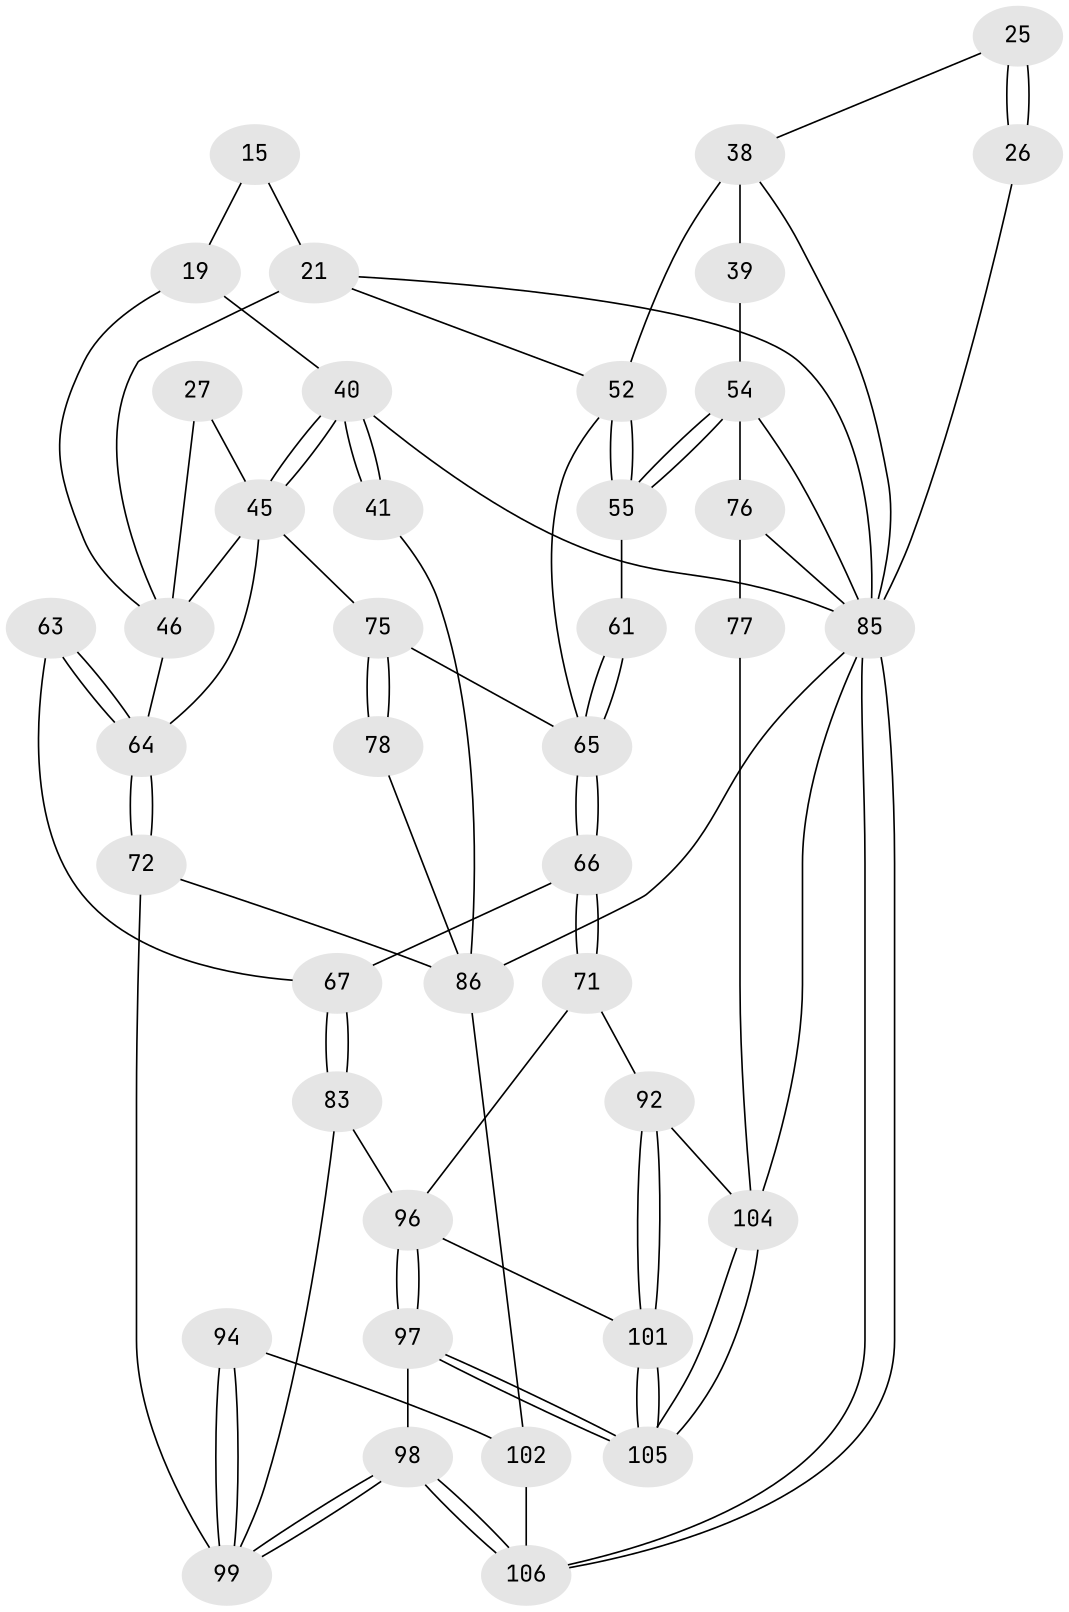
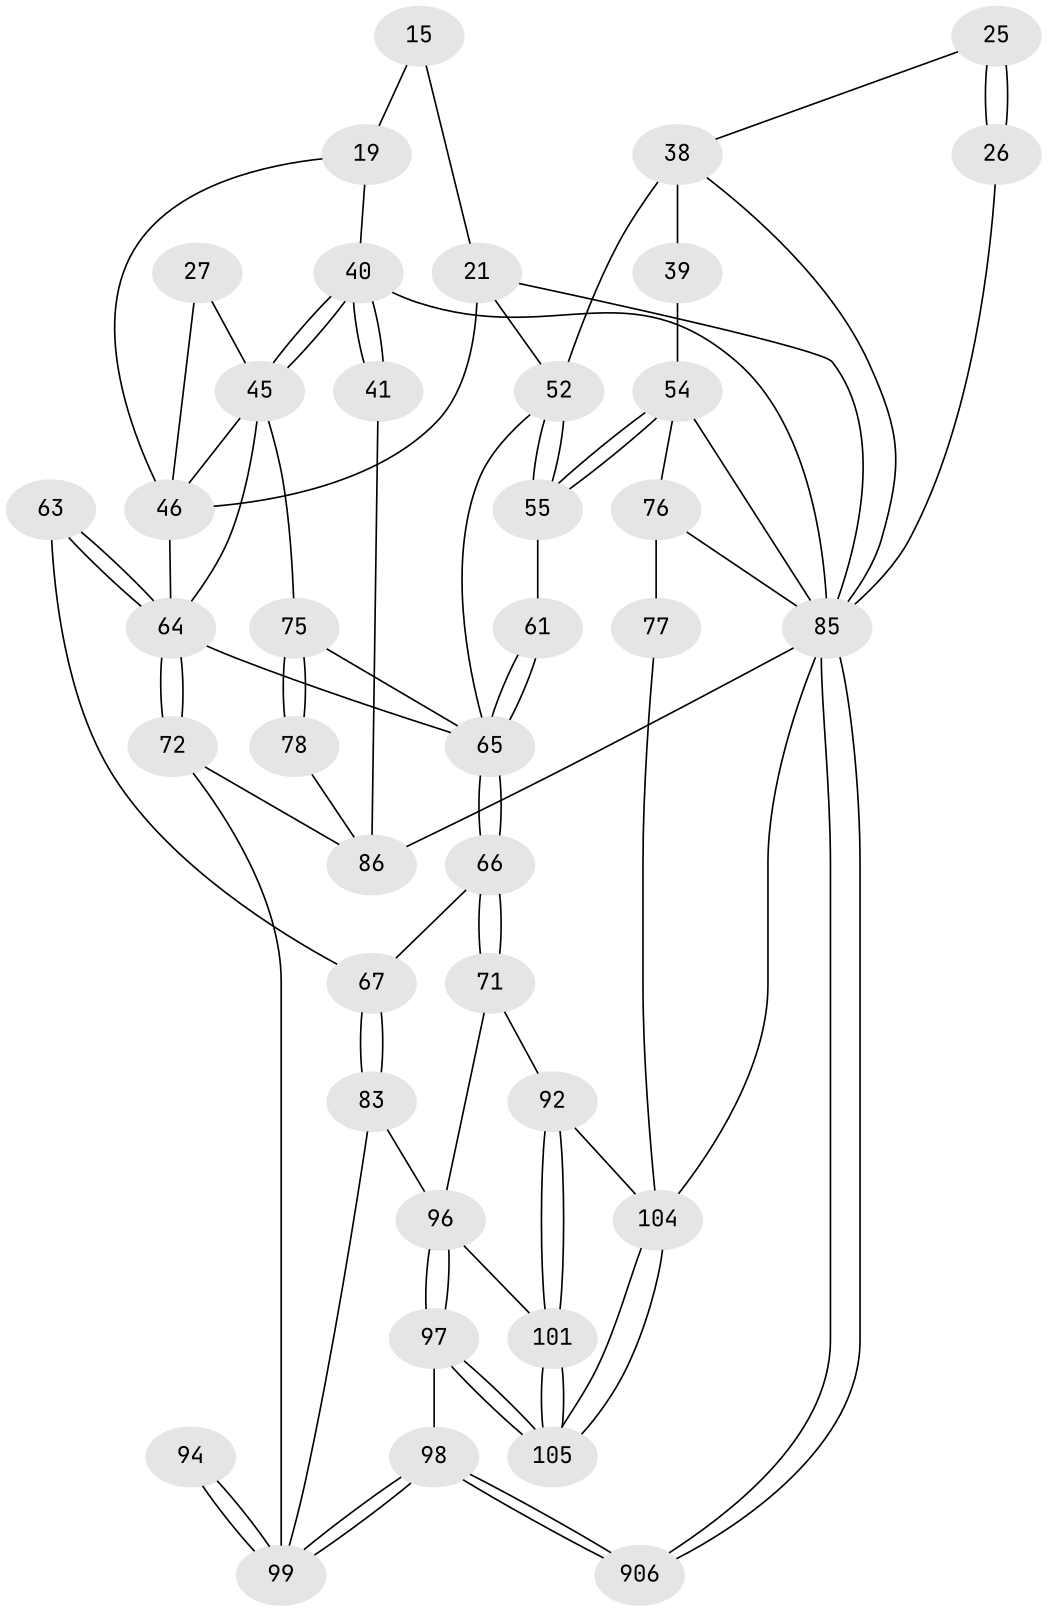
edge "64" -- "65": added
node "102": removed
node "106": label "106" -> "906"
